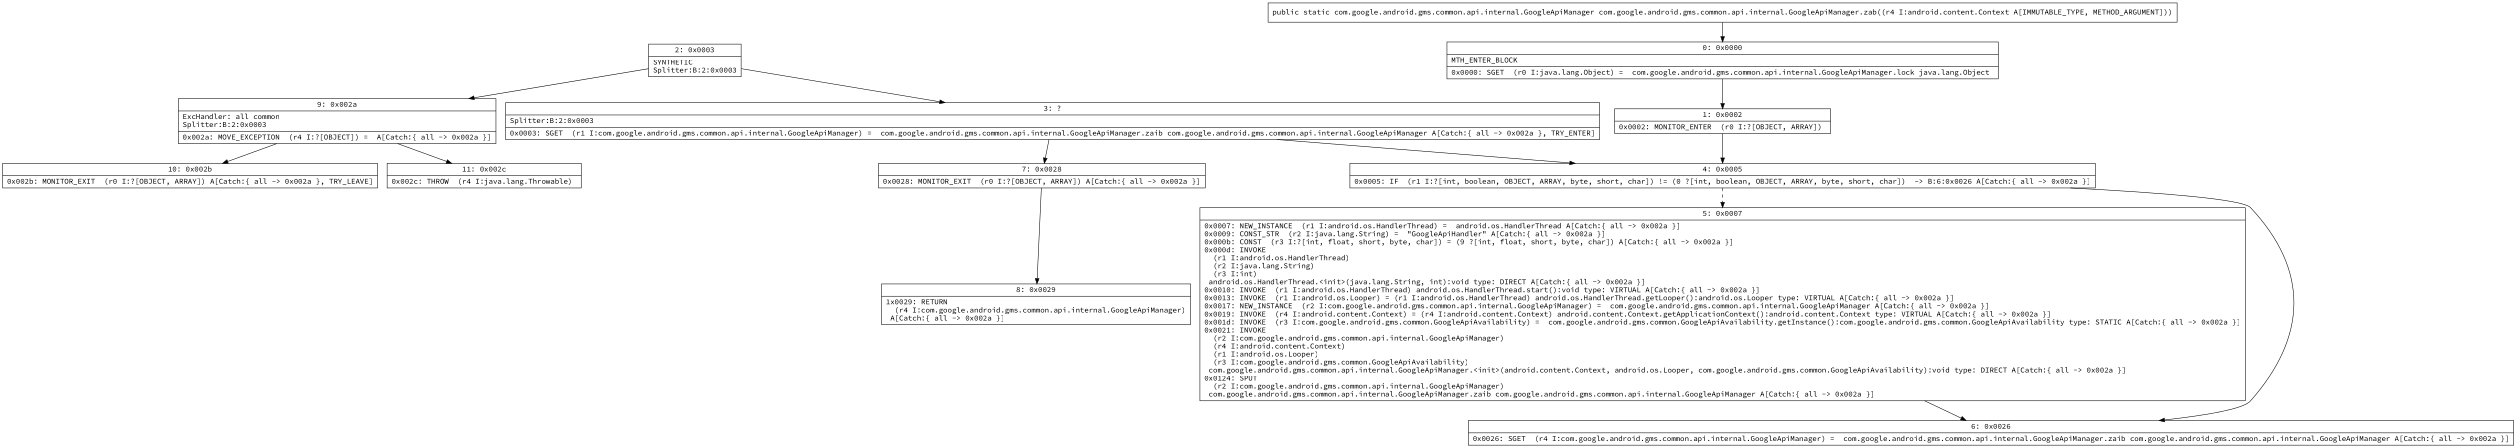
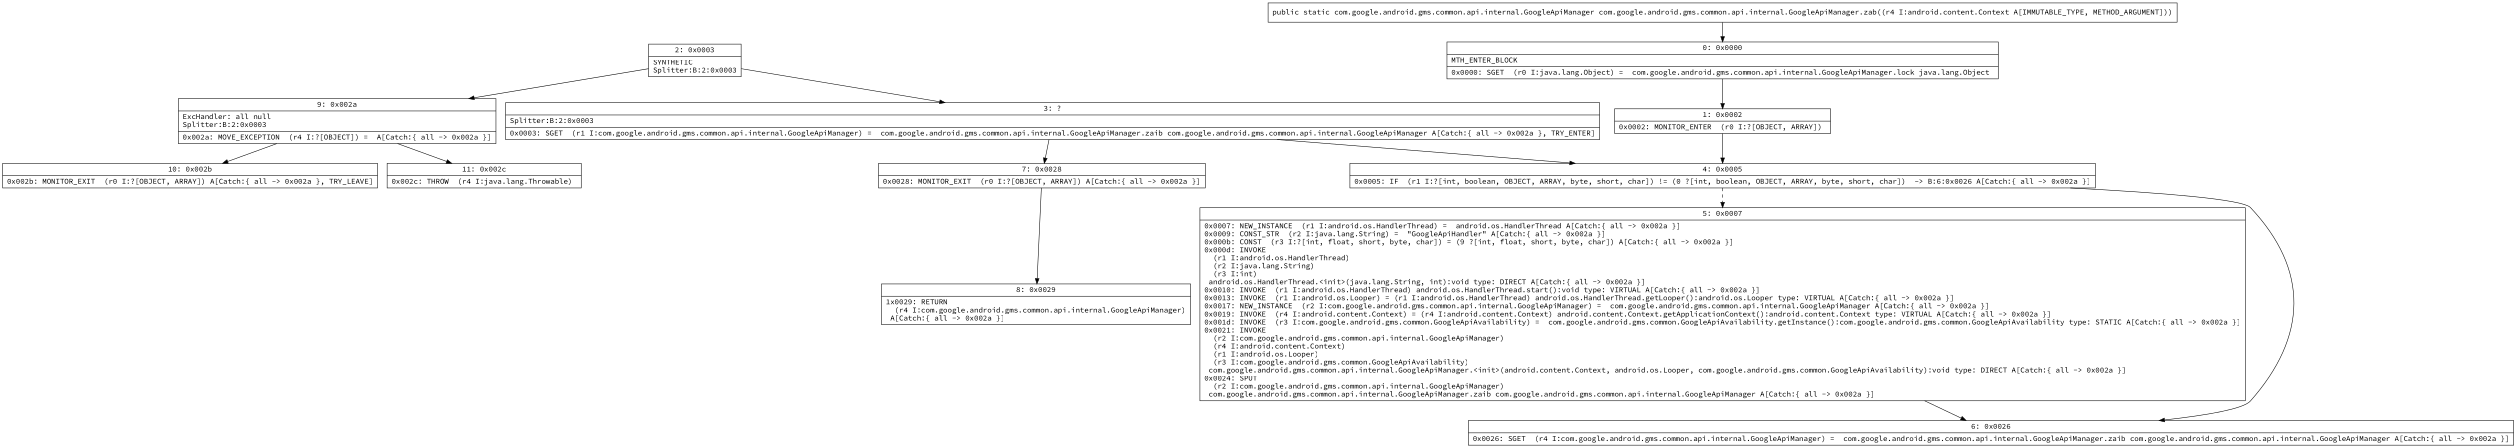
node "9: 0x002a": text "ExcHandler: all common" -> "ExcHandler: all null"
node "5: 0x0007": text "0x0124: SPUT" -> "0x0024: SPUT"
